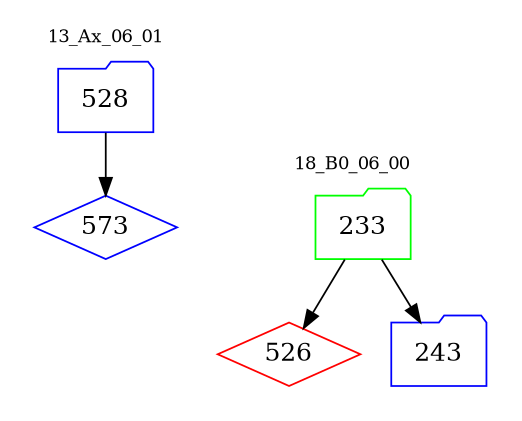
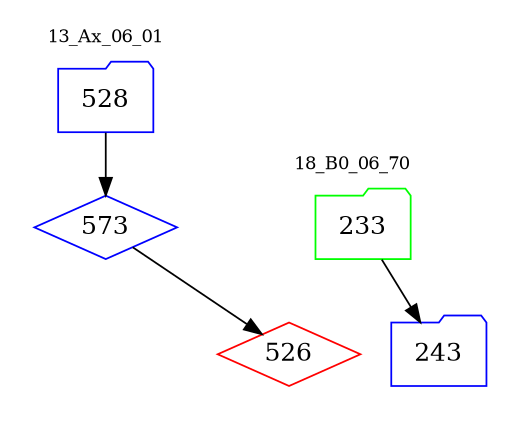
cluster "18_B0_06_00": label "18_B0_06_00" -> "18_B0_06_70"
edge "233" -> "526": now "573" -> "526"
